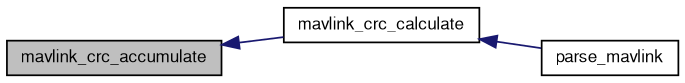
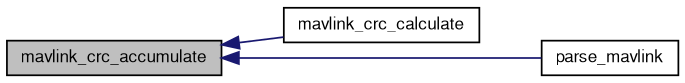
edge "parse_mavlink" -> "mavlink_crc_calculate": now "parse_mavlink" -> "mavlink_crc_accumulate"
